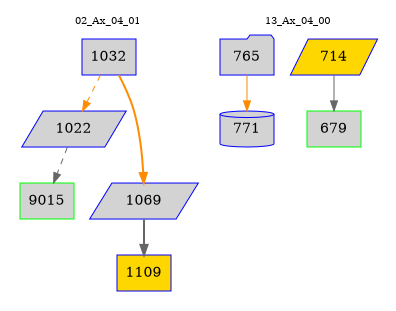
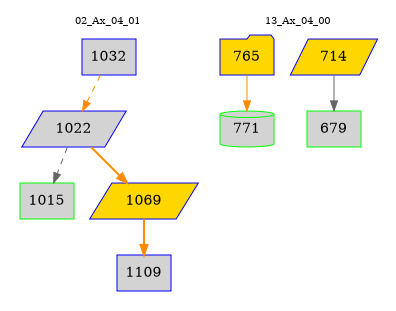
node "765": fillcolor lightgrey -> gold
edge "1032" -> "1069": now "1022" -> "1069"
node "771": color blue -> green
node "9015": label "9015" -> "1015"
node "1069": fillcolor lightgrey -> gold
edge "1069" -> "1109": color gray40 -> darkorange
node "1109": fillcolor gold -> lightgrey
